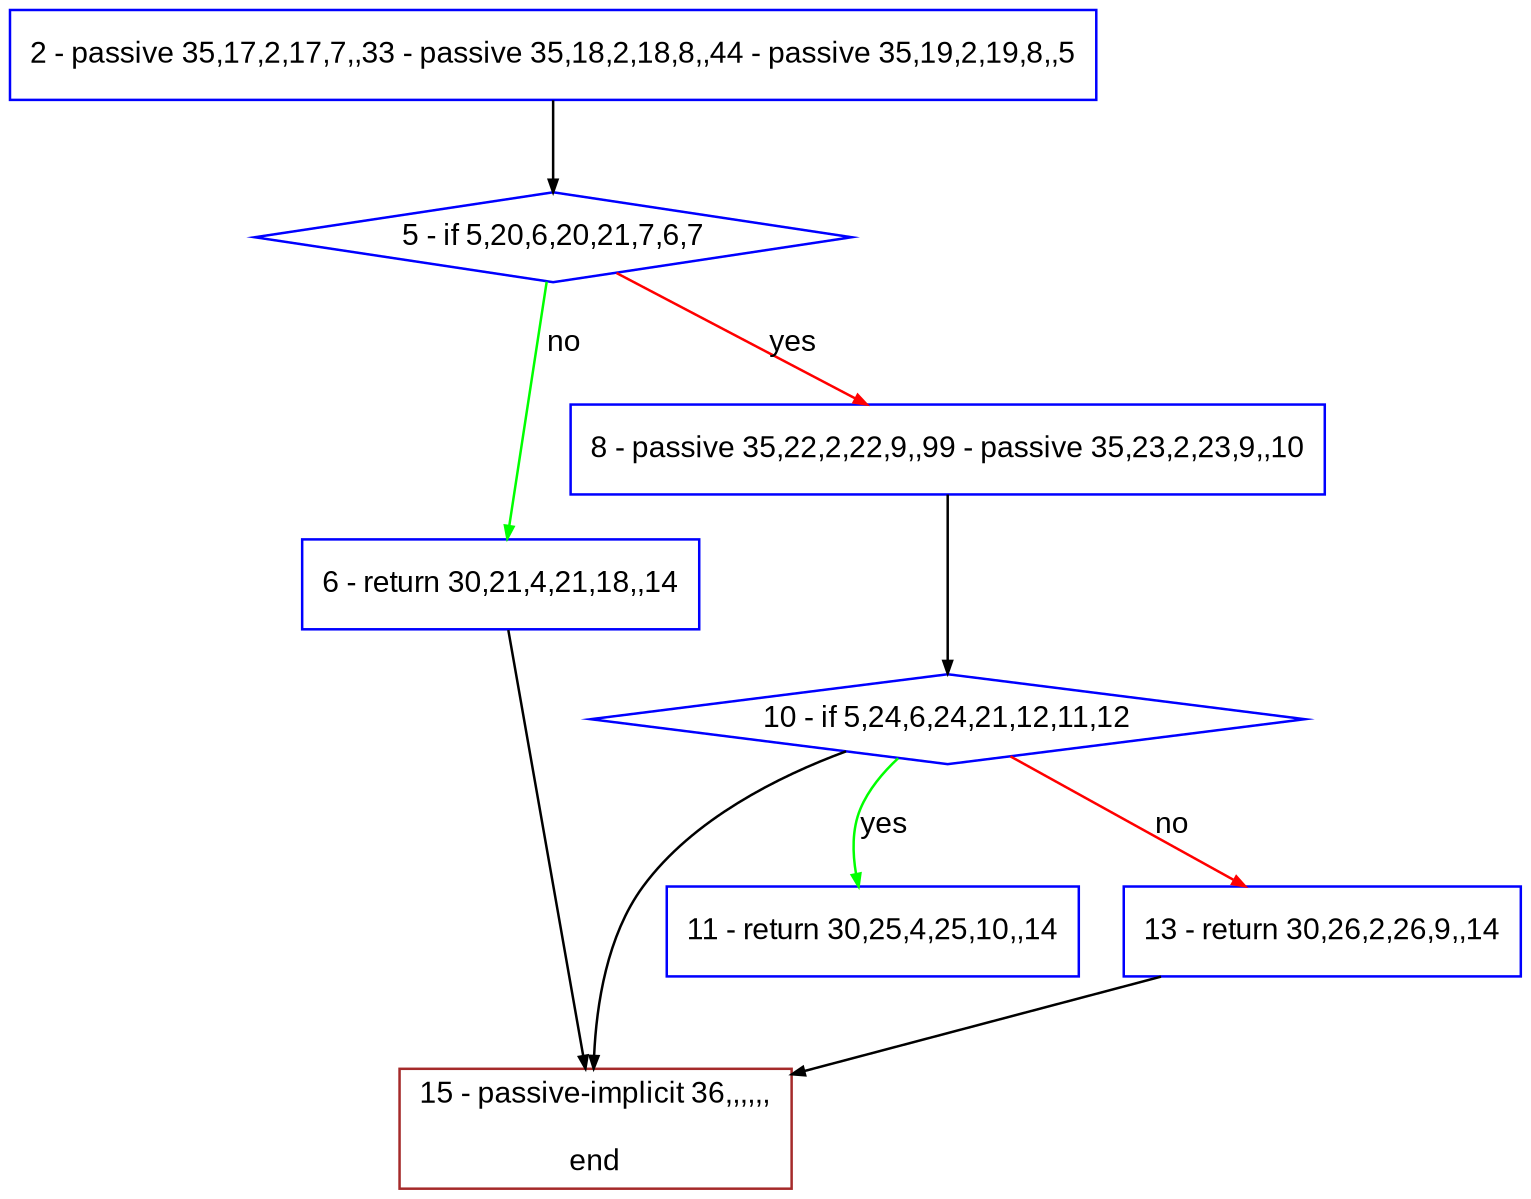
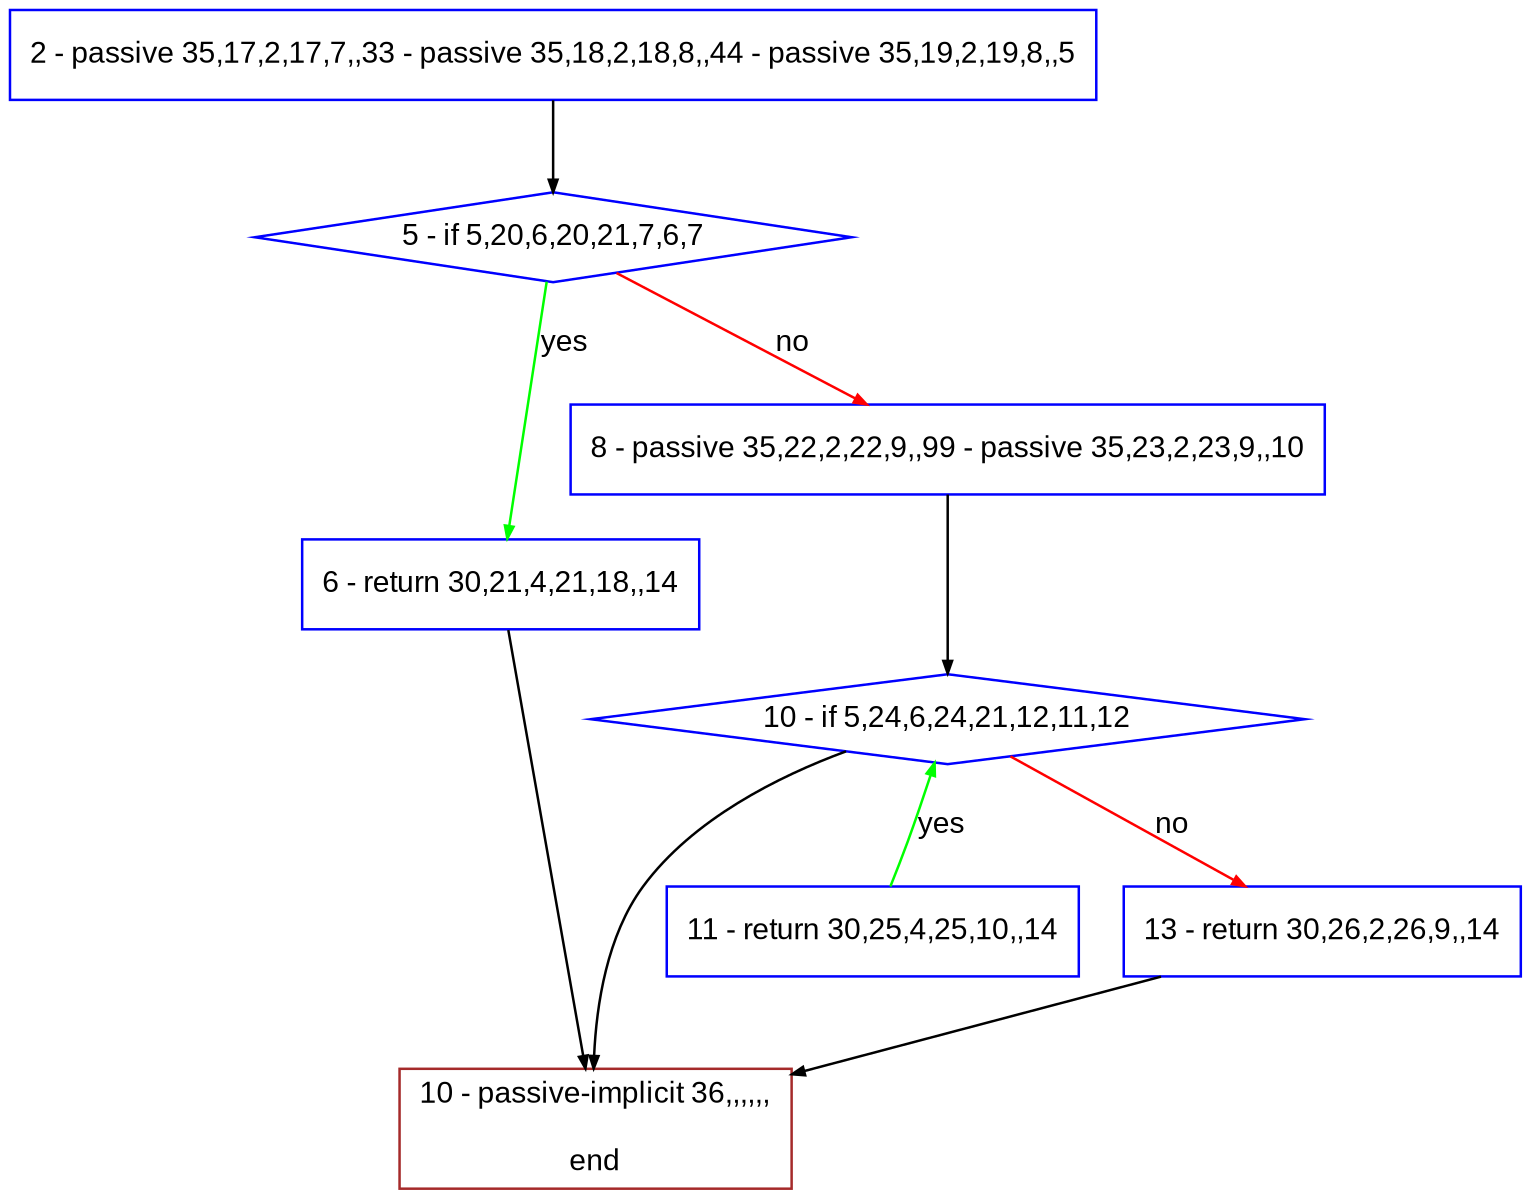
edge "5 - if 5,20,6,20,21,7,6,7" -> "6 - return 30,21,4,21,18,,14": label "no" -> "yes"
edge "5 - if 5,20,6,20,21,7,6,7" -> "8 - passive 35,22,2,22,9,,99 - passive 35,23,2,23,9,,10": label "yes" -> "no"
edge "10 - if 5,24,6,24,21,12,11,12" -> "11 - return 30,25,4,25,10,,14": reversed
node "15 - passive-implicit 36,,,,,, end": label "15 - passive-implicit 36,,,,,, end" -> "10 - passive-implicit 36,,,,,, end"
